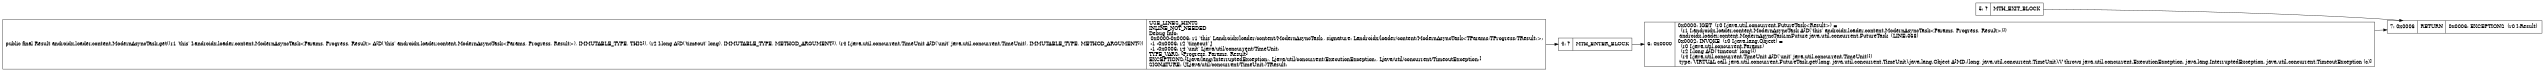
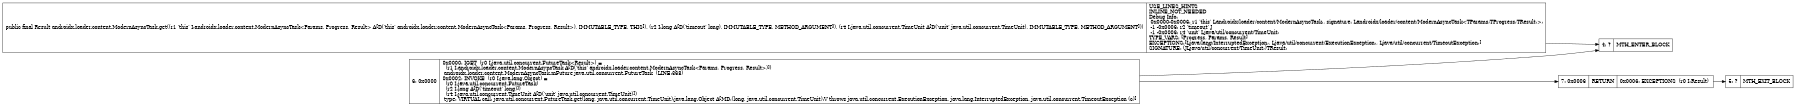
edge "5: ?" -> "7: 0x0006": reversed
edge "4: ?" -> "6: 0x0000": reversed
node "6: 0x0000": text "(r0 I:java.util.concurrent.Params)" -> "(r0 I:java.util.concurrent.FutureTask)"
